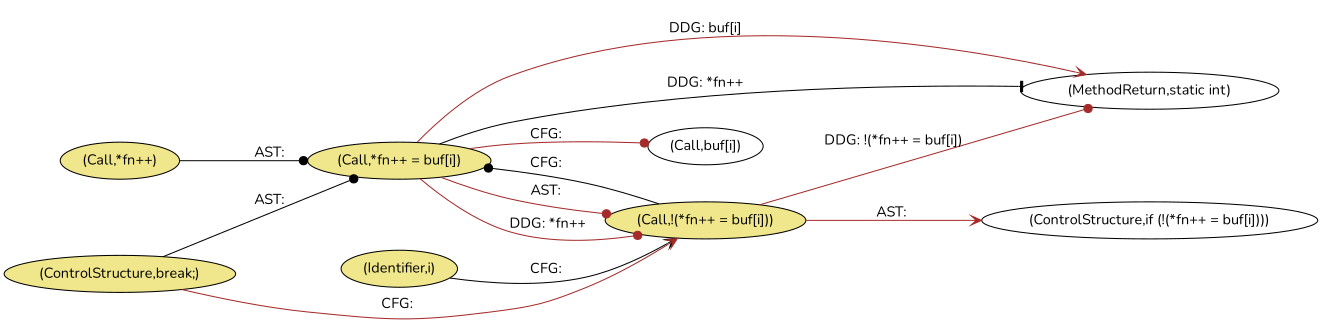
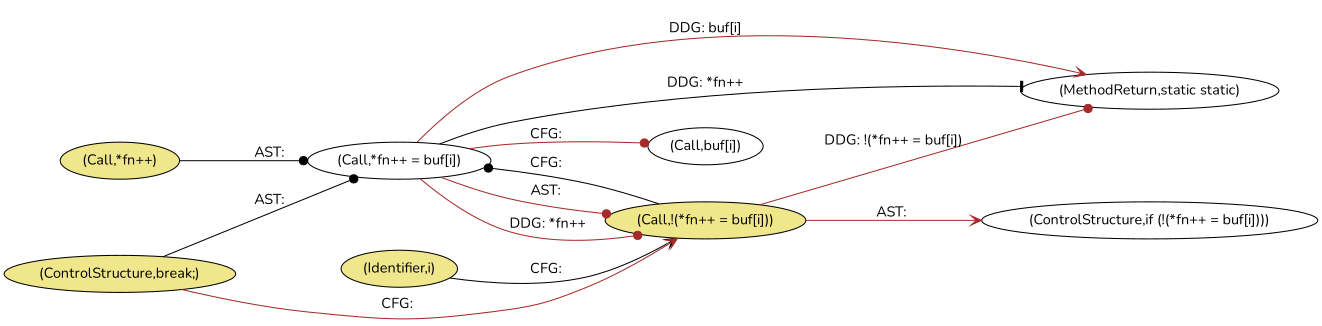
node "(MethodReturn,static int)": label "(MethodReturn,static int)" -> "(MethodReturn,static static)"
node "(Call,*fn++ = buf[i])": fillcolor khaki -> white
